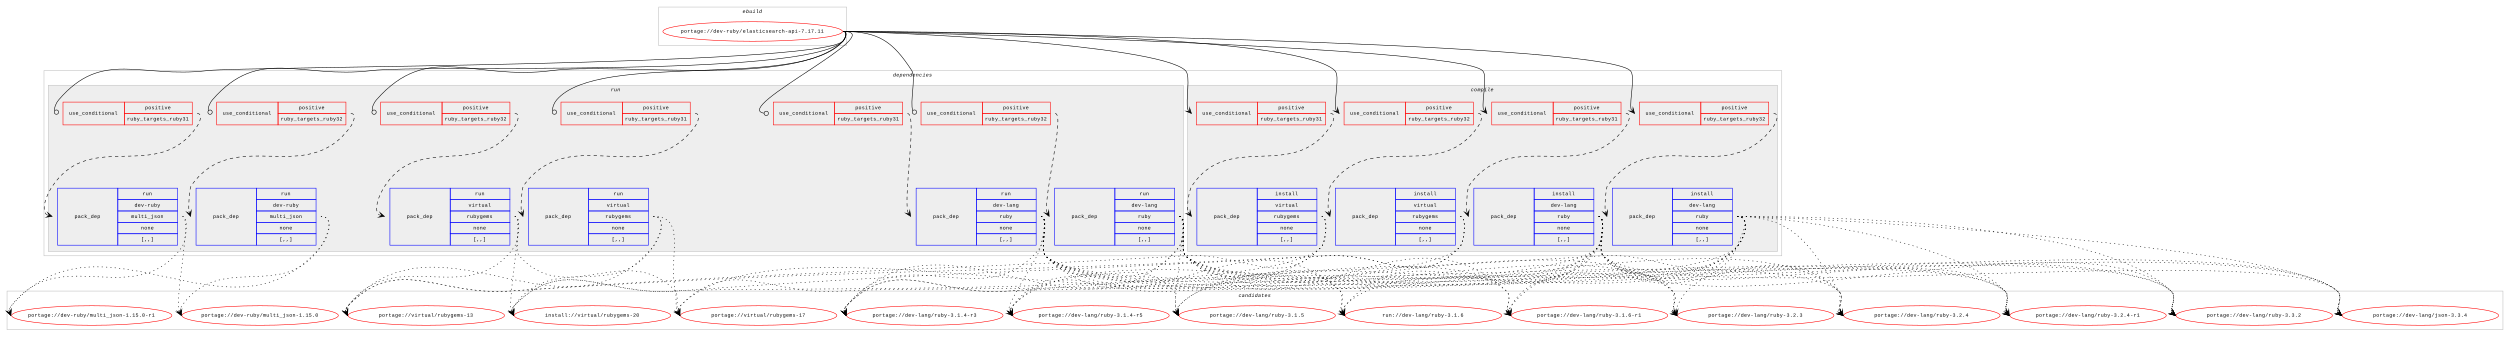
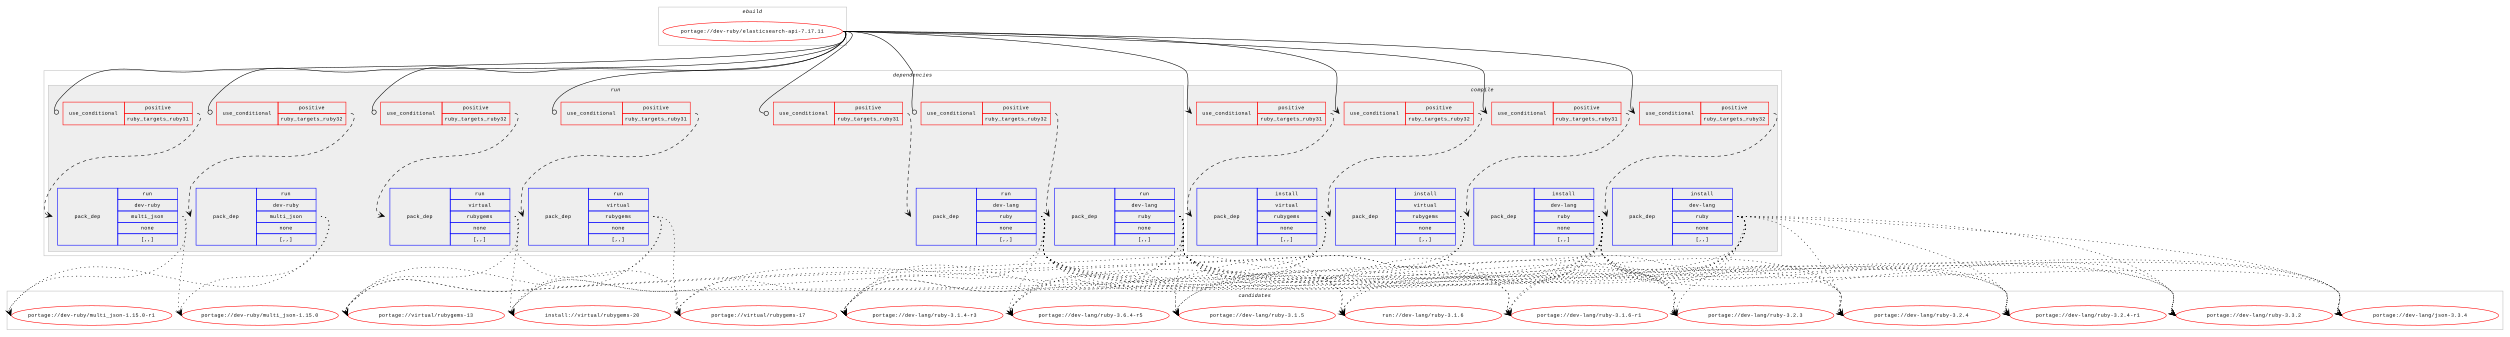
node "portage://dev-lang/ruby-3.1.4-r5": label "portage://dev-lang/ruby-3.1.4-r5" -> "portage://dev-lang/ruby-3.6.4-r5"
